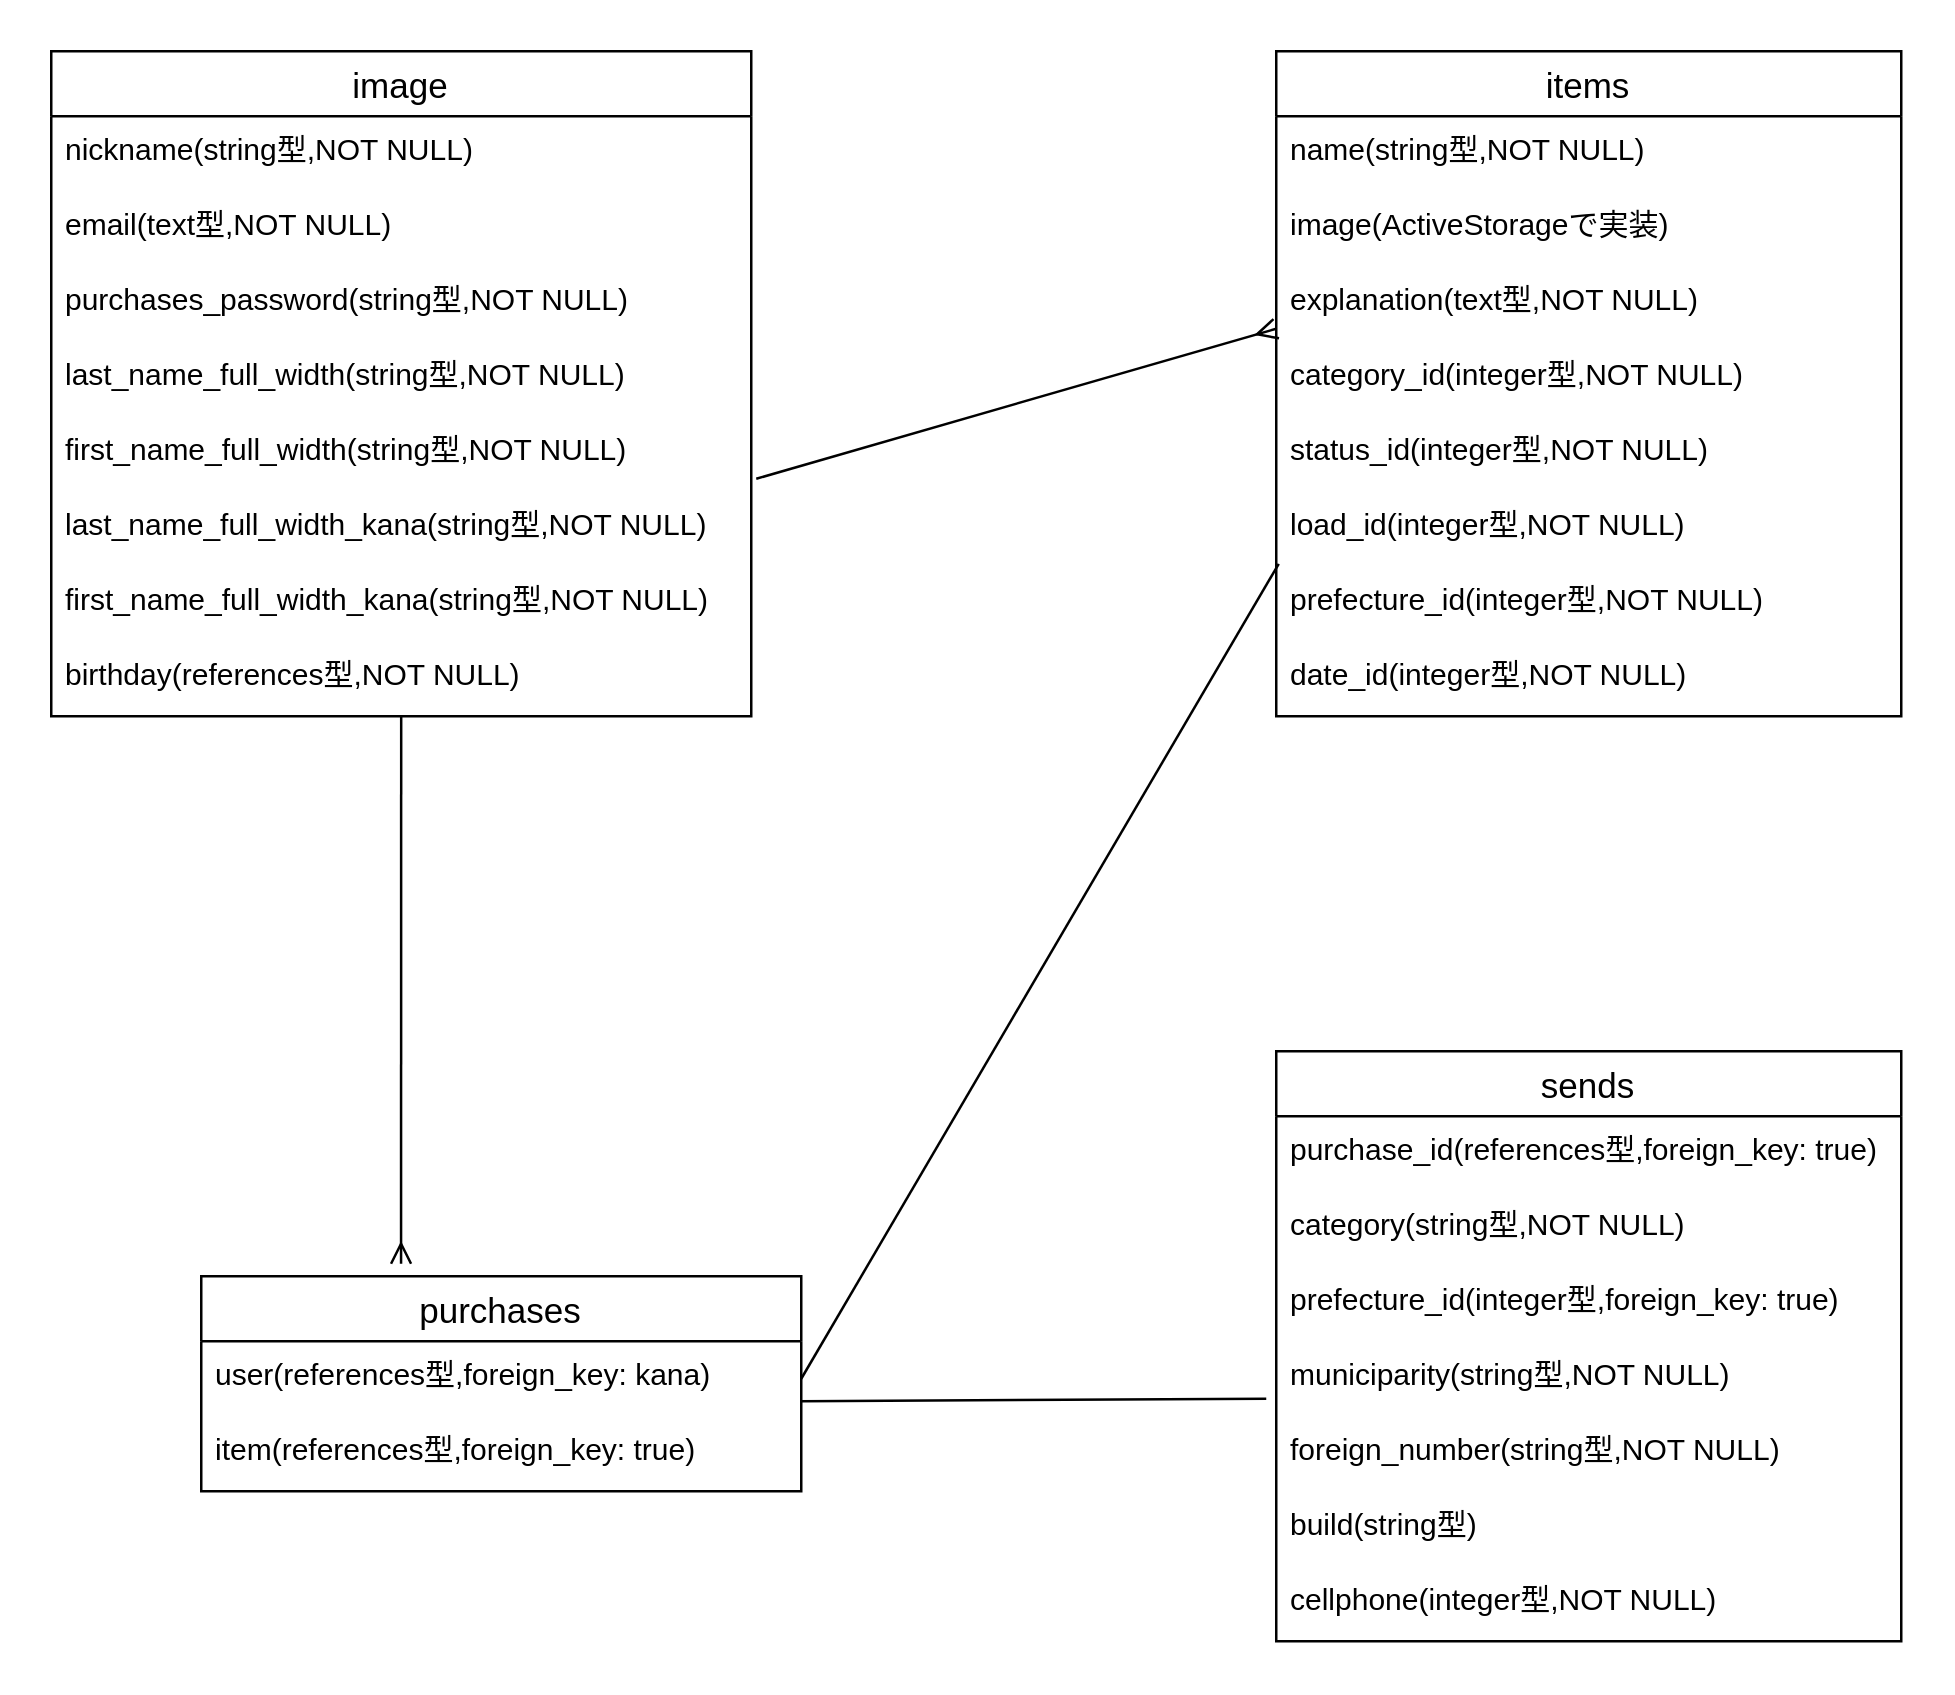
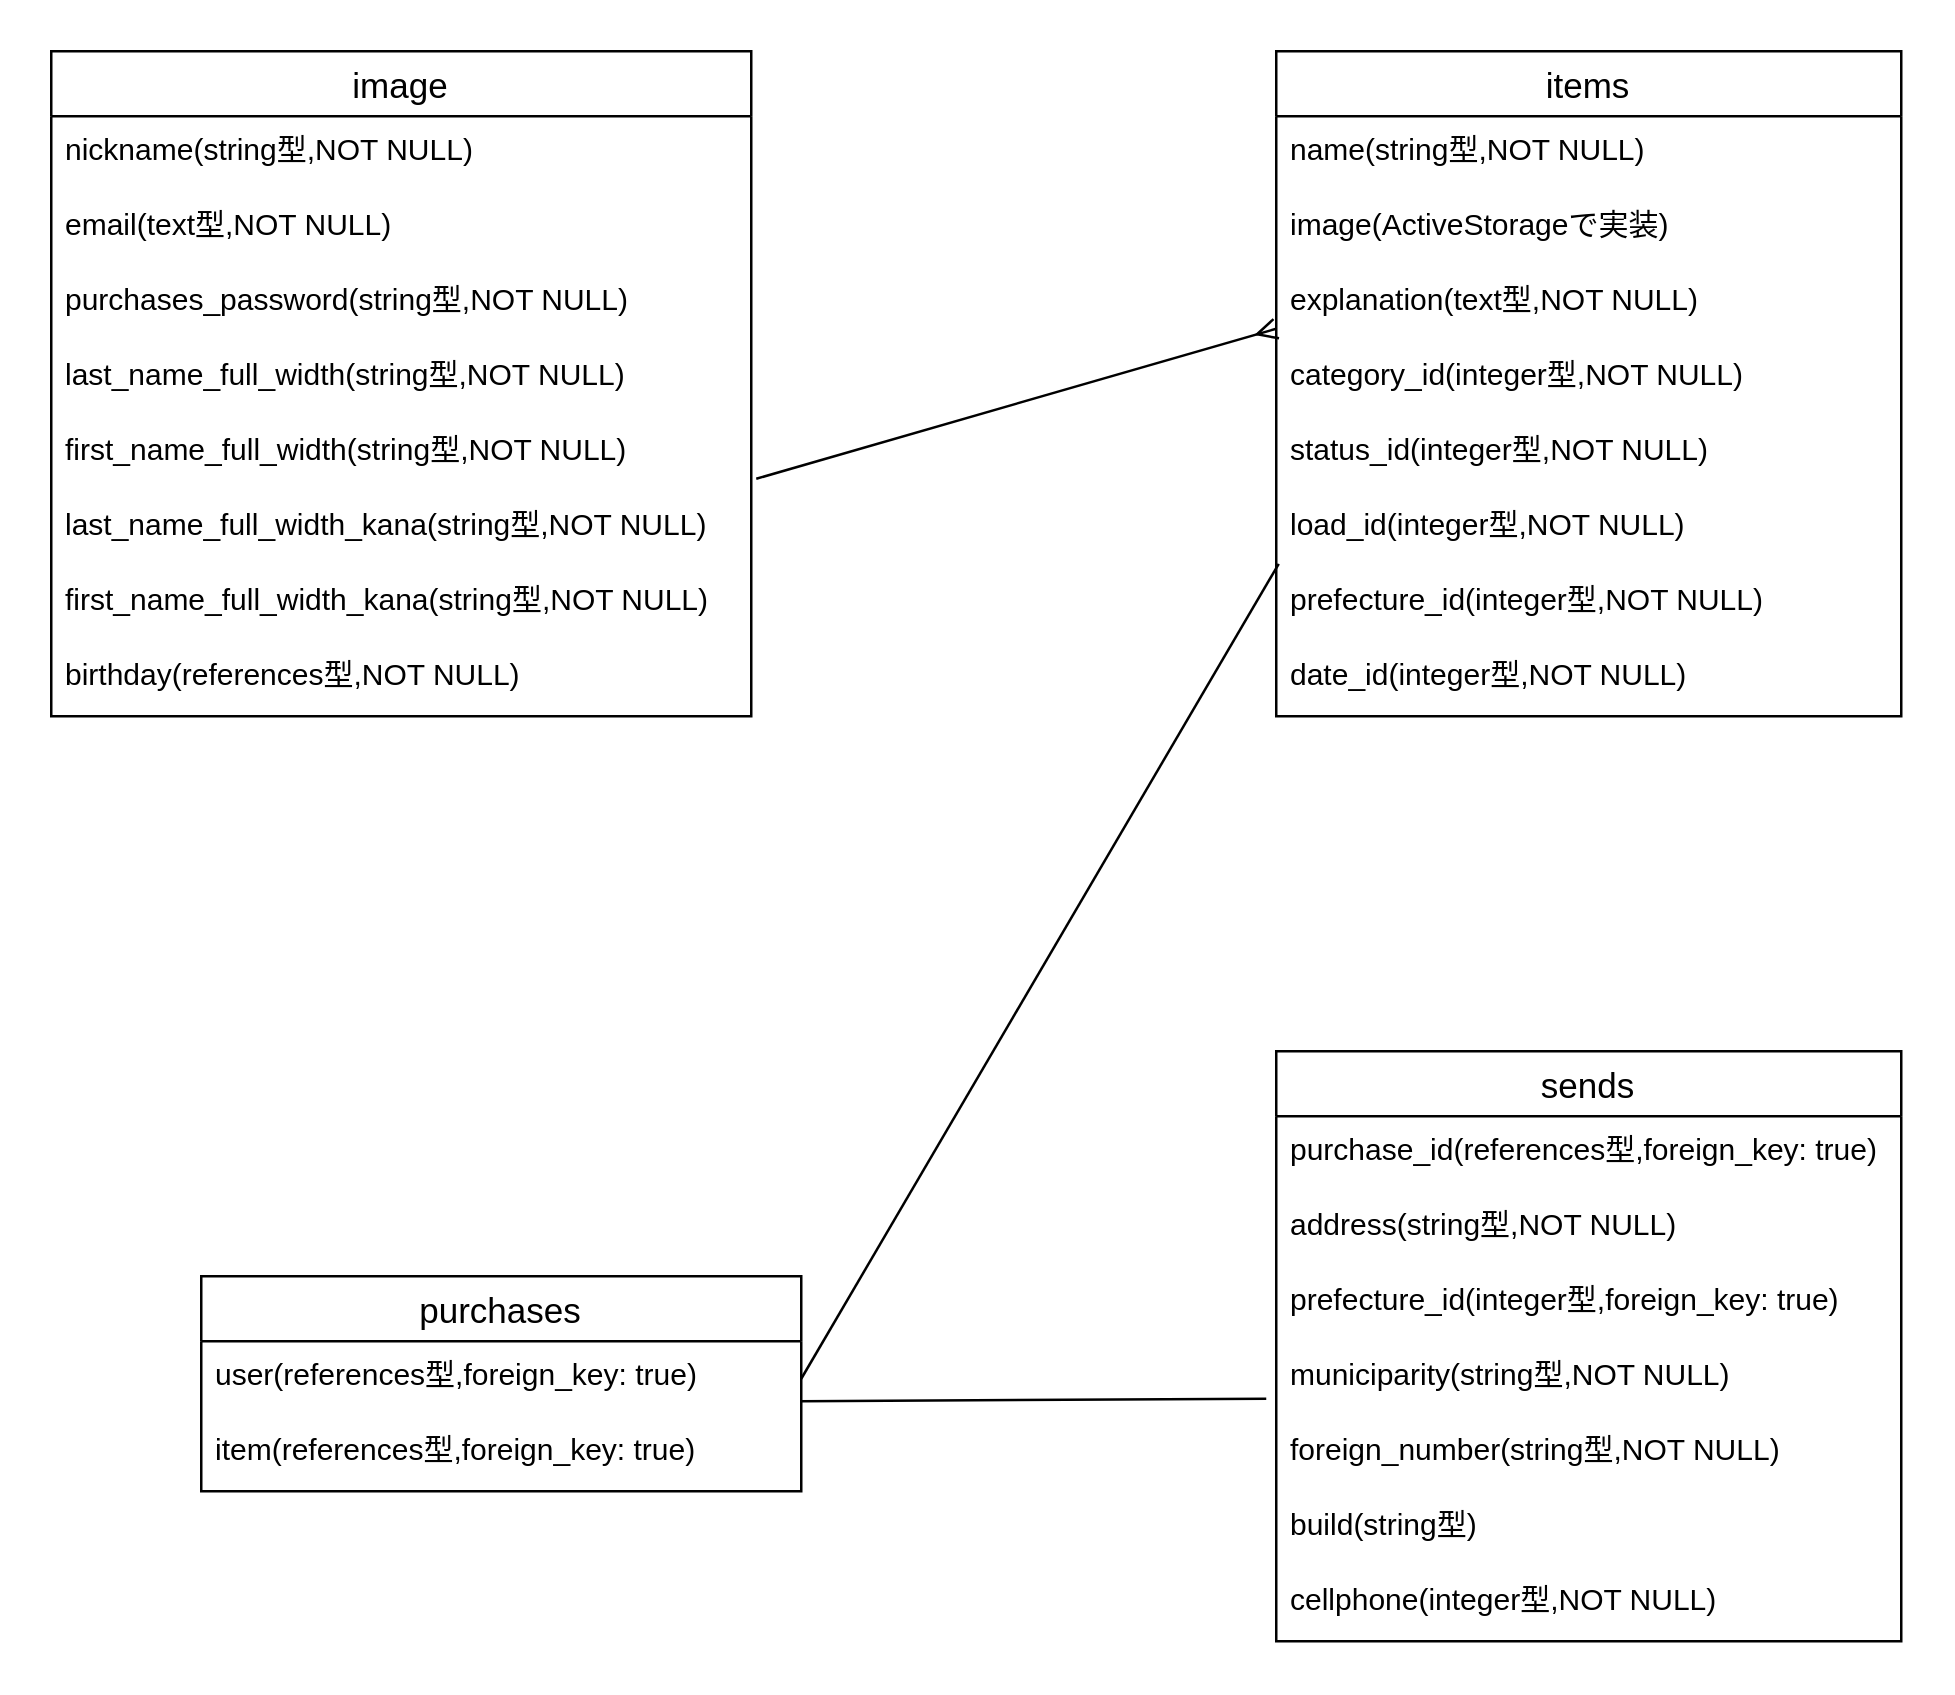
edge "image" -> "purchases": removed
node "category(string型,NOT NULL)": label "category(string型,NOT NULL)" -> "address(string型,NOT NULL)"
node "user(references型,foreign_key: kana)": label "user(references型,foreign_key: kana)" -> "user(references型,foreign_key: true)"
